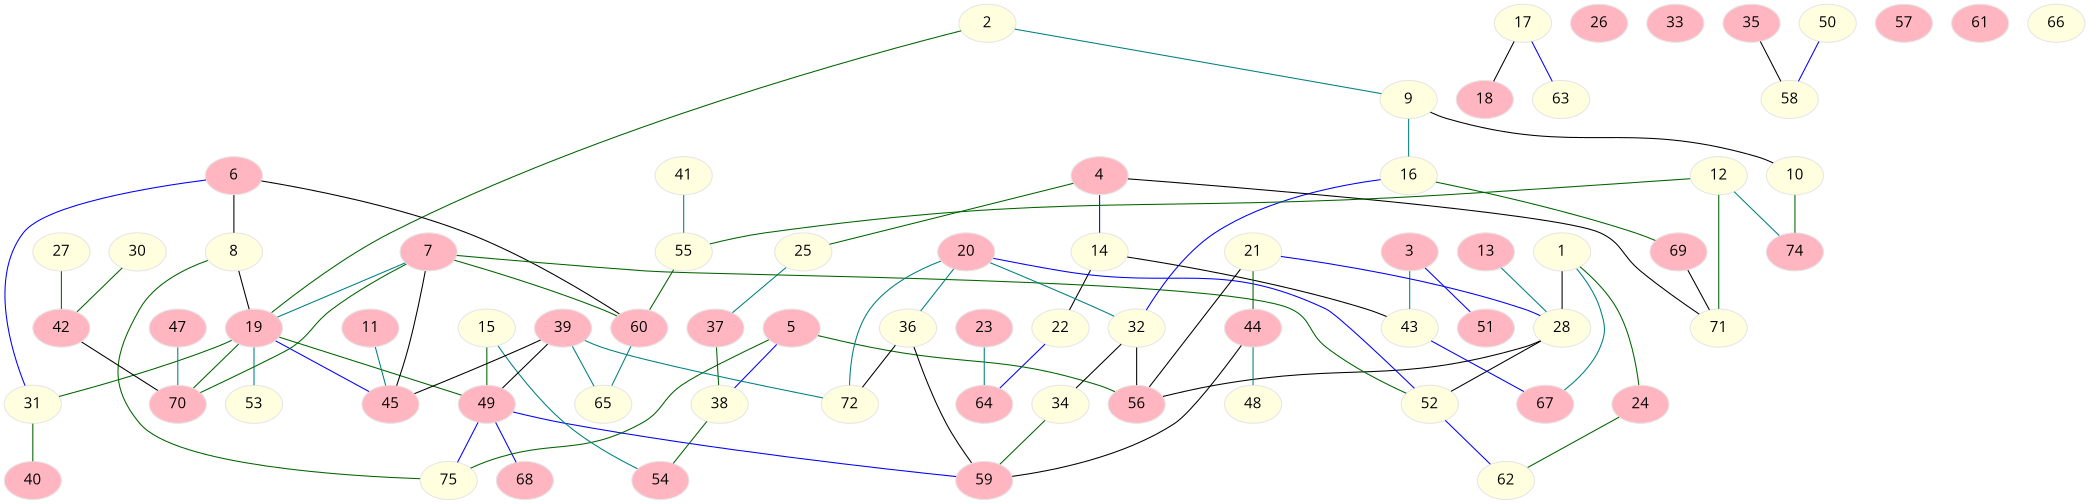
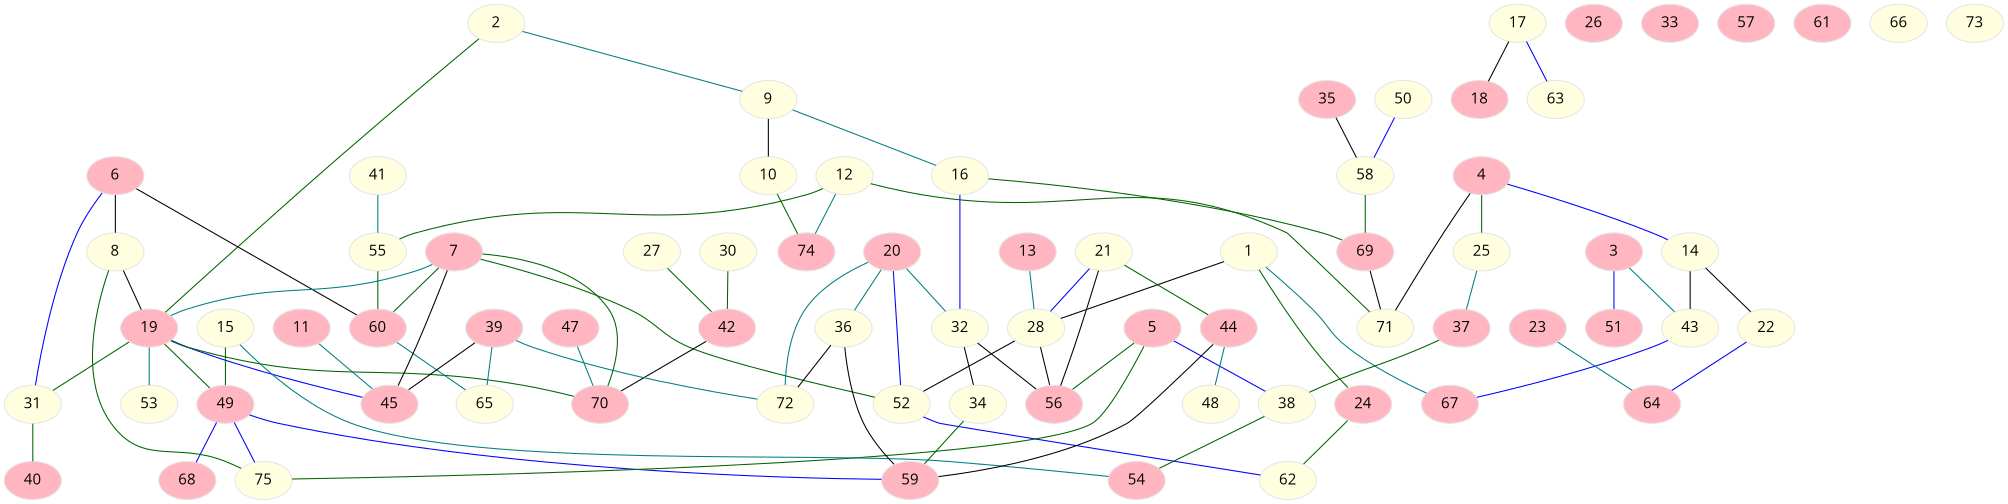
node "73": added
edge "58" -- "69": added
edge "39" -- "49": removed
